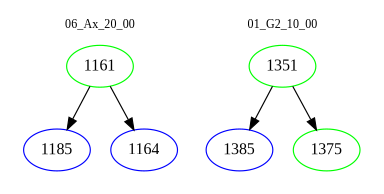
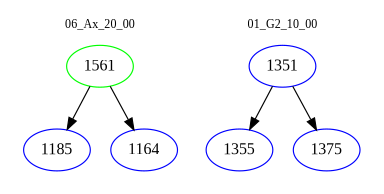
node "1161": label "1161" -> "1561"
node "1351": color green -> blue
node "1385": label "1385" -> "1355"
node "1375": color green -> blue
